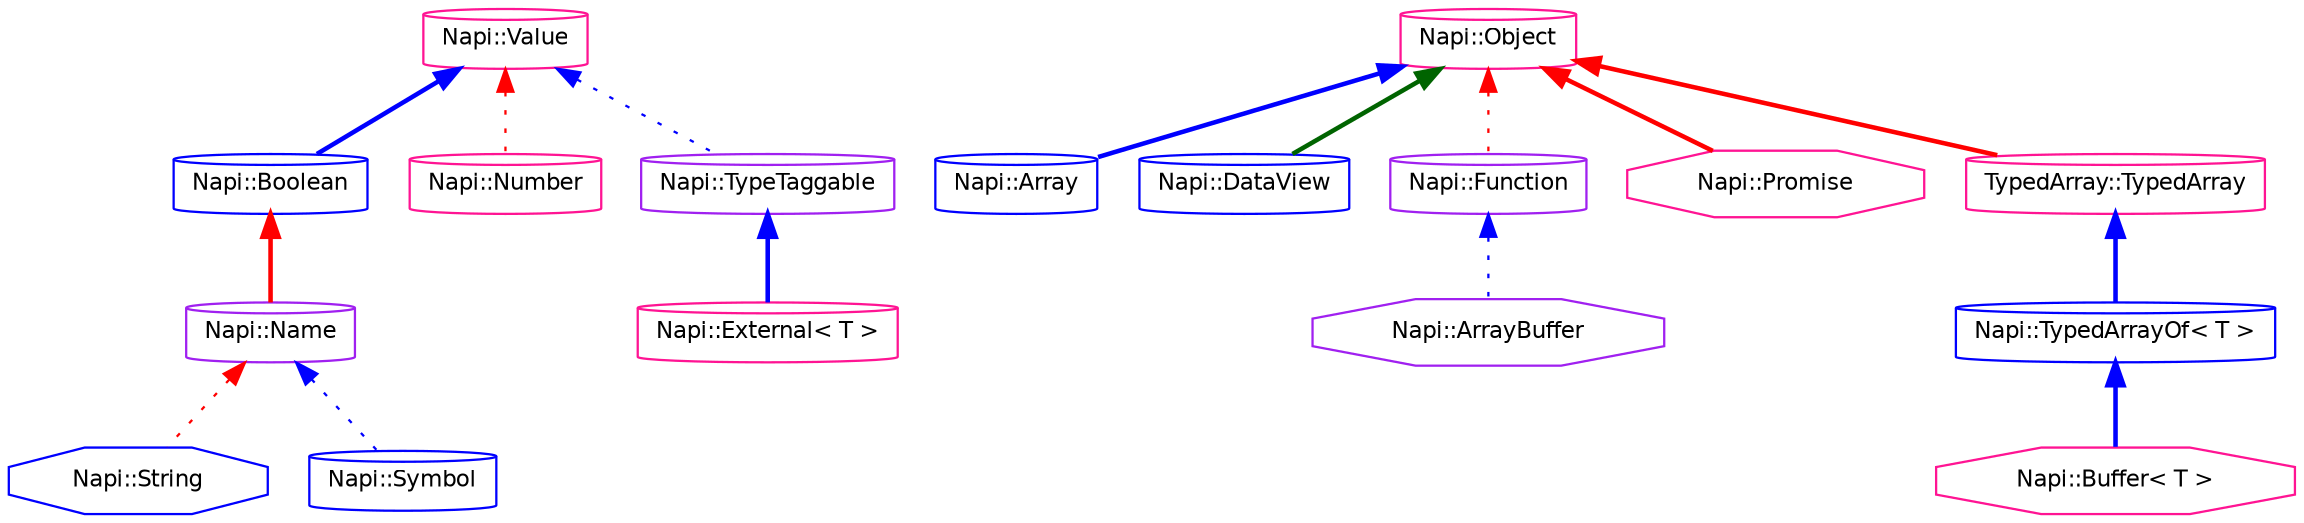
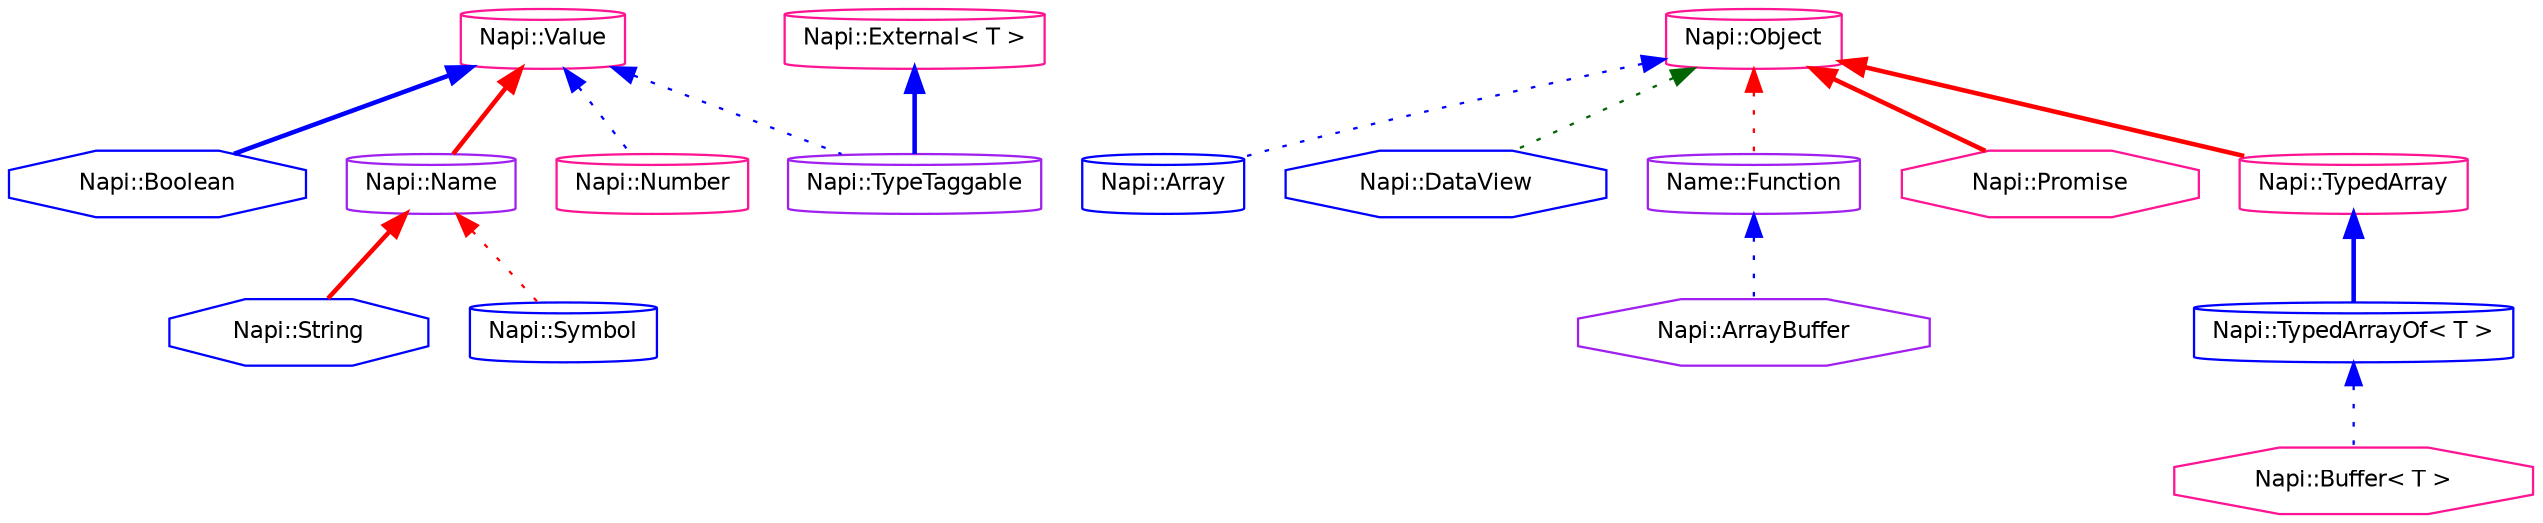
edge "Napi::Array" -> "Napi::Object": style bold -> dotted
edge "Napi::DataView" -> "Napi::Object": style bold -> dotted
edge "Napi::Number" -> "Napi::Value": color red -> blue
node "Napi::Boolean": shape cylinder -> octagon
node "Napi::DataView": shape cylinder -> octagon
node "Napi::Function": label "Napi::Function" -> "Name::Function"
node "TypedArray::TypedArray": label "TypedArray::TypedArray" -> "Napi::TypedArray"
edge "Napi::Name" -> "Napi::Boolean": now "Napi::Name" -> "Napi::Value"
edge "Napi::External< T >" -> "Napi::TypeTaggable": reversed
edge "Napi::String" -> "Napi::Name": style dotted -> bold
edge "Napi::Symbol" -> "Napi::Name": color blue -> red
edge "Napi::Buffer< T >" -> "Napi::TypedArrayOf< T >": style bold -> dotted
